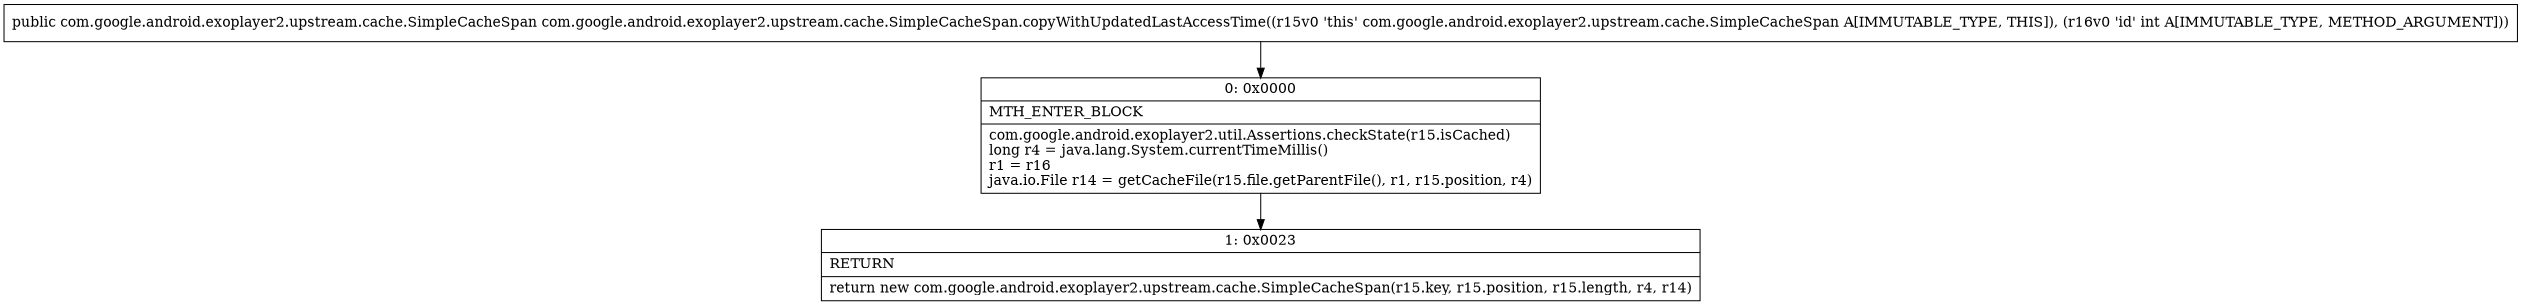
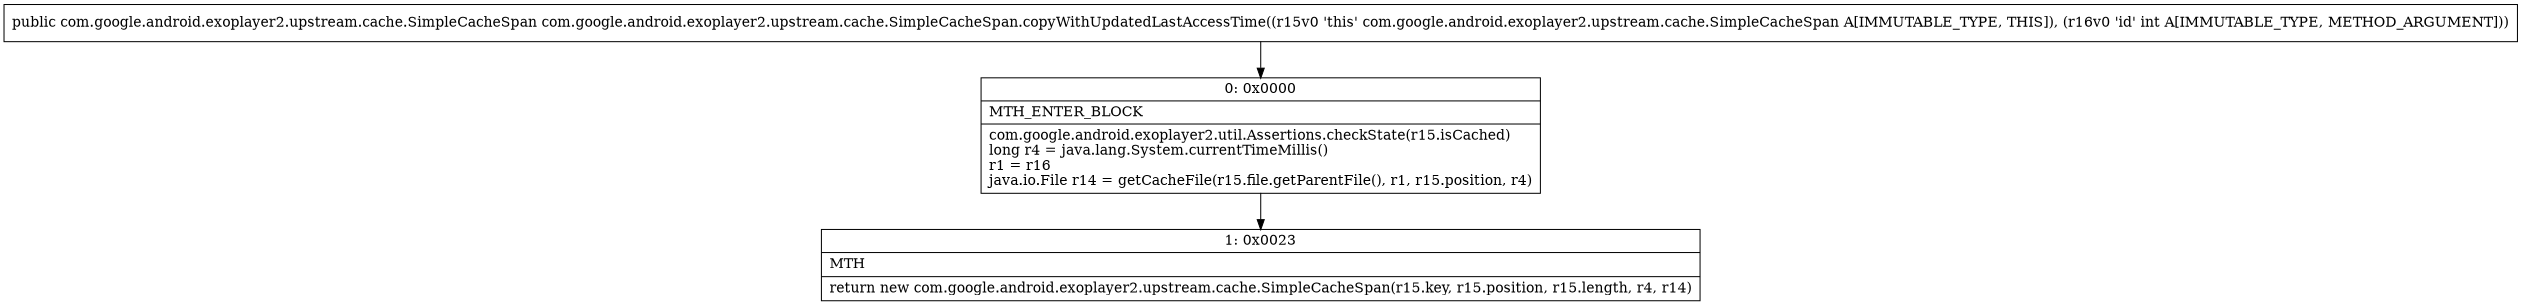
node "1: 0x0023": text "RETURN" -> "MTH"
